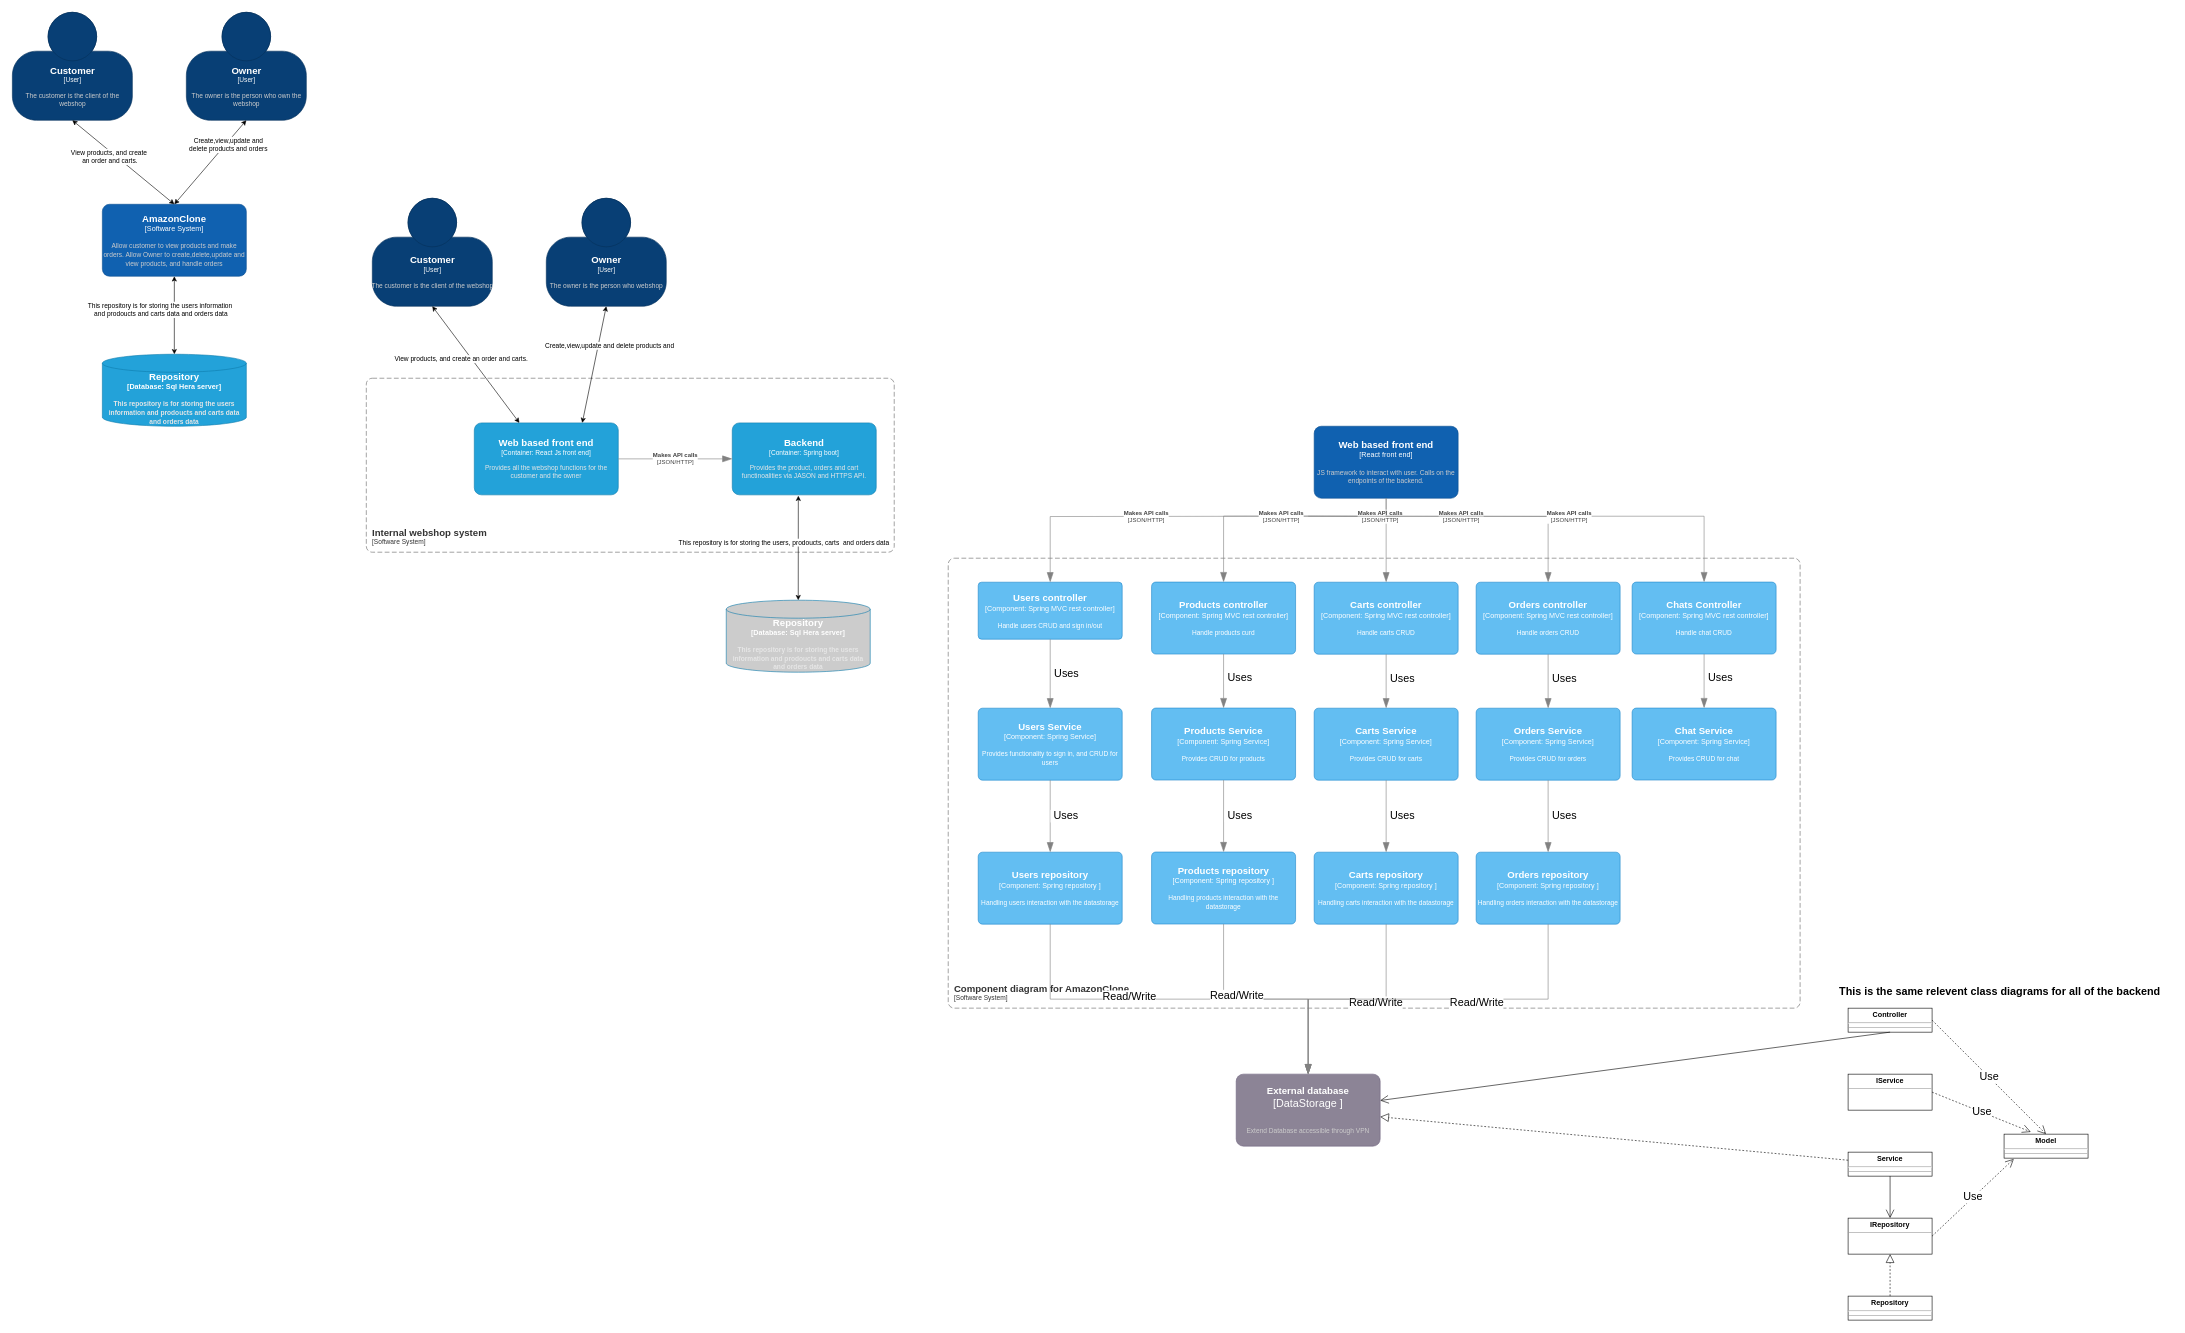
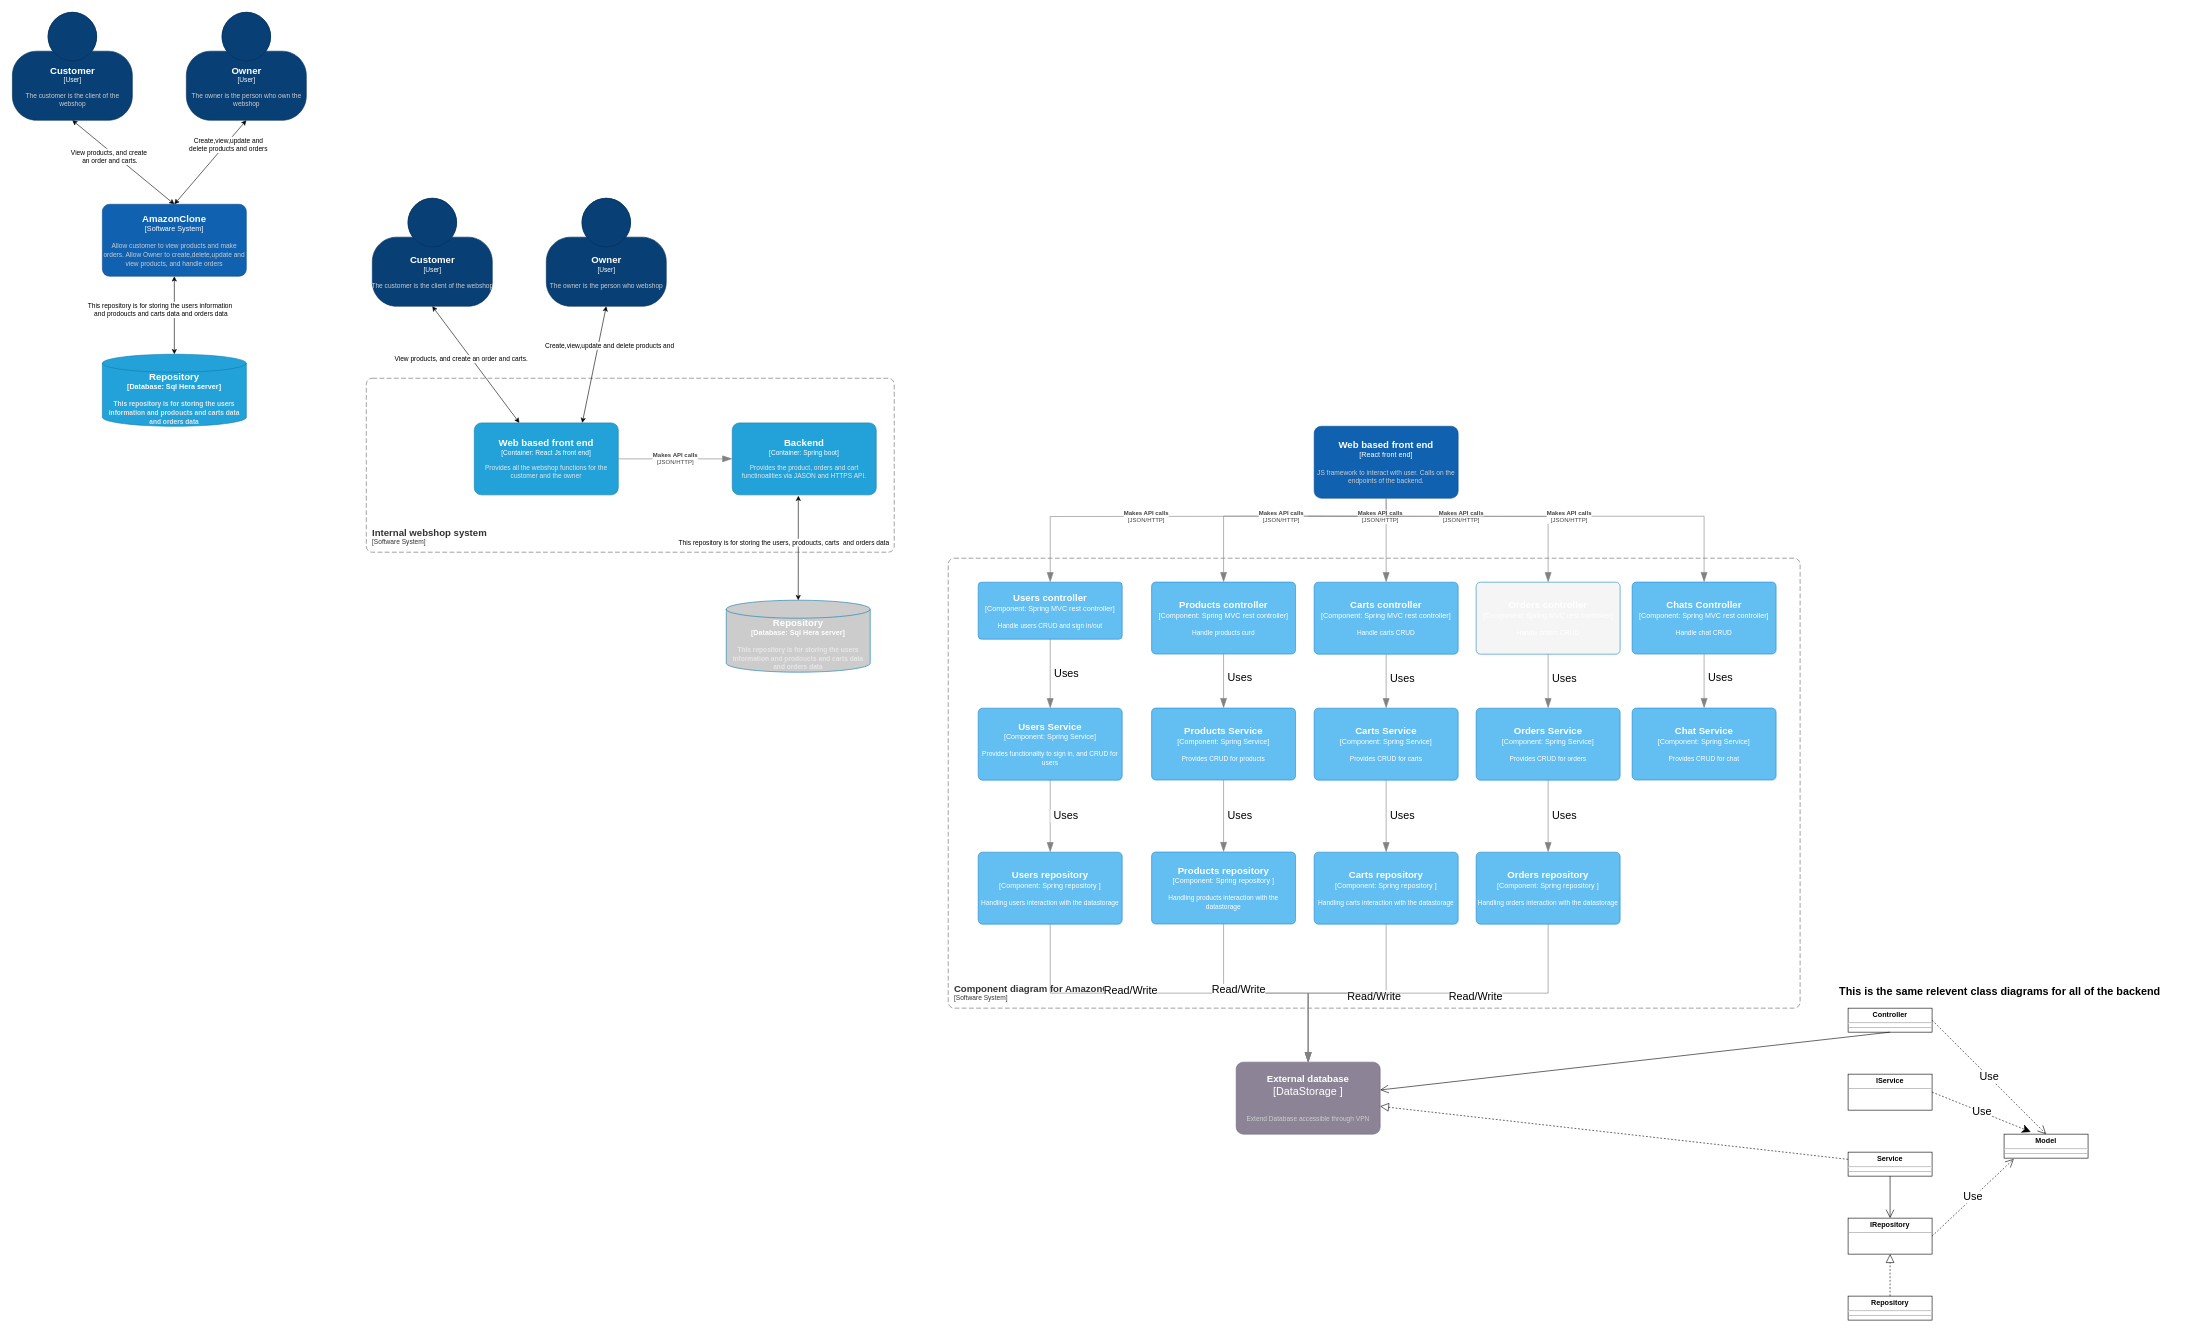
node "Orders controller [Component: Spring MVC rest controller] Handle orders CRUD": fillcolor #63bef2 -> #f5f5f5
node "External database [DataStorage ] Extend Database accessible through VPN": moved (1308, 1110) -> (1308, 1098)
edge "IService" -> "Model": arrowhead open -> classic
